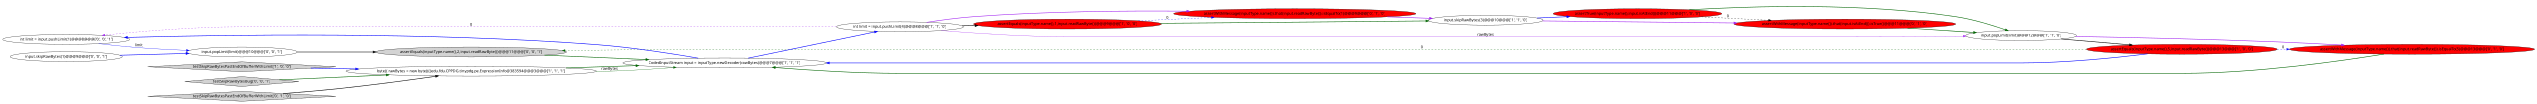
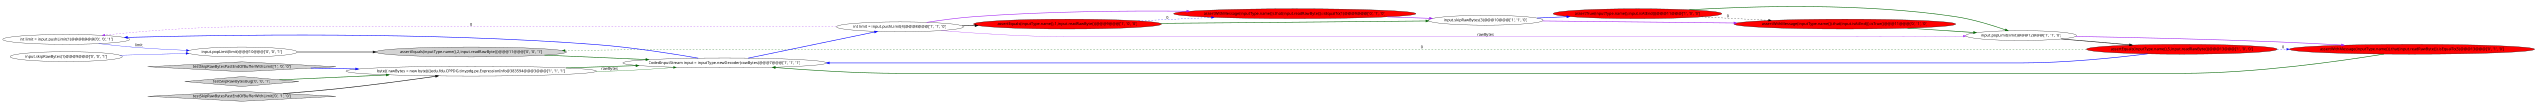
edge "input.skipRawBytes(1)@@@9@@@['0', '0', '1']" -> "input.popLimit(limit)@@@10@@@['0', '0', '1']": style bold -> solid
